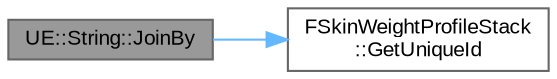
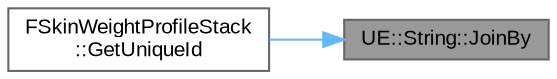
edge "UE::String::JoinBy" -> "FSkinWeightProfileStack ::GetUniqueId": reversed
